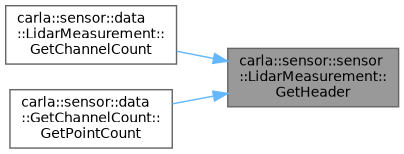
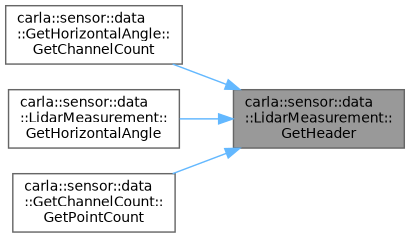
node "carla::sensor::data ::LidarMeasurement:: GetChannelCount": label "carla::sensor::data ::LidarMeasurement:: GetChannelCount" -> "carla::sensor::data ::GetHorizontalAngle:: GetChannelCount"
node "carla::sensor::sensor ::LidarMeasurement:: GetHeader": label "carla::sensor::sensor ::LidarMeasurement:: GetHeader" -> "carla::sensor::data ::LidarMeasurement:: GetHeader"
node "carla::sensor::data ::LidarMeasurement:: GetHorizontalAngle": added
